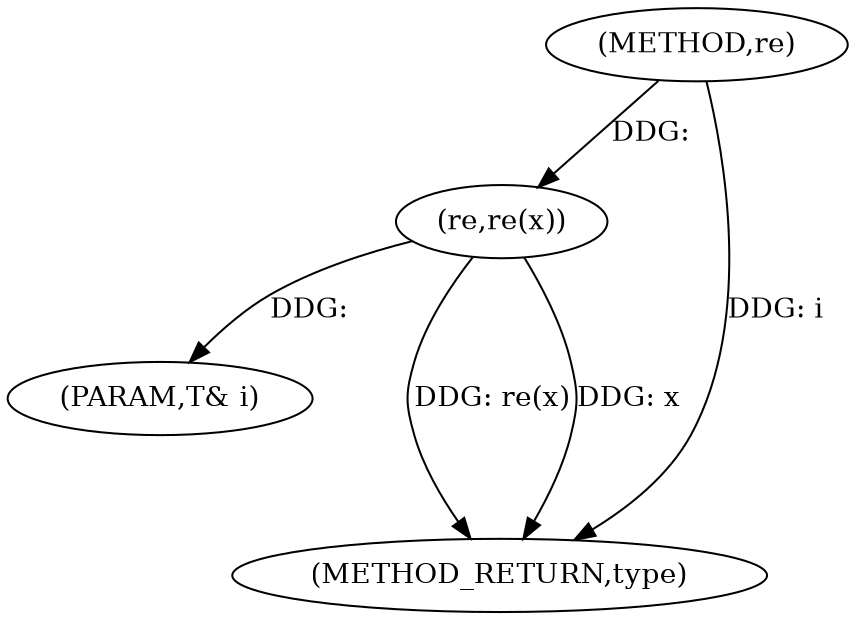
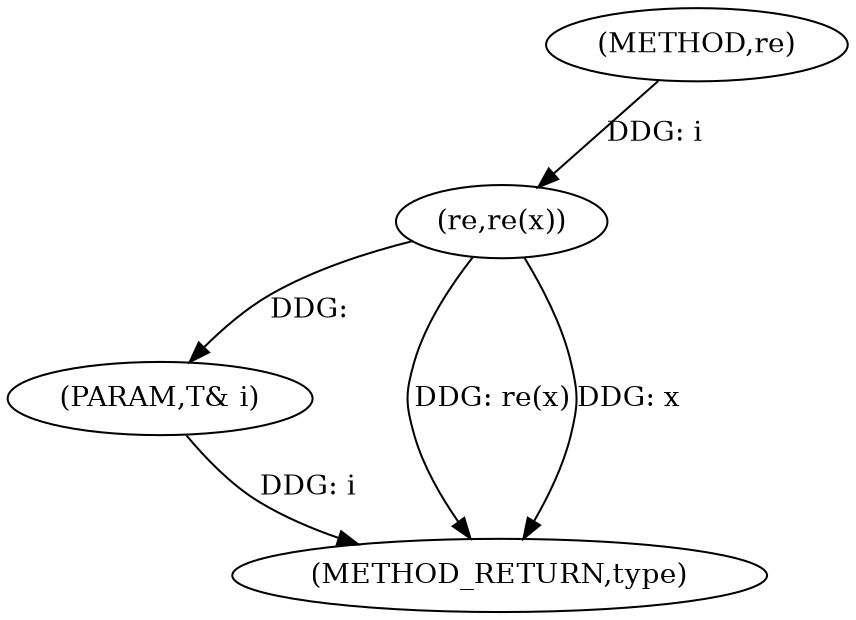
edge "(METHOD,re)" -> "(re,re(x))": label "DDG: " -> "DDG: i"
edge "(METHOD,re)" -> "(METHOD_RETURN,type)": now "(PARAM,T& i)" -> "(METHOD_RETURN,type)"
